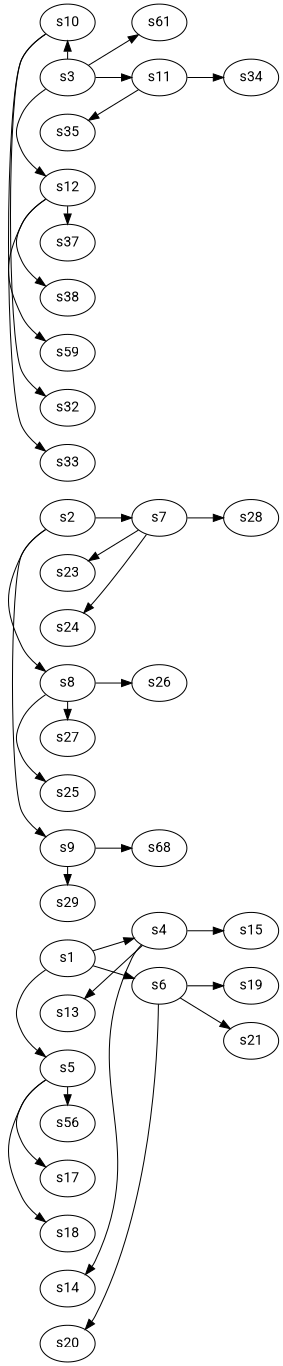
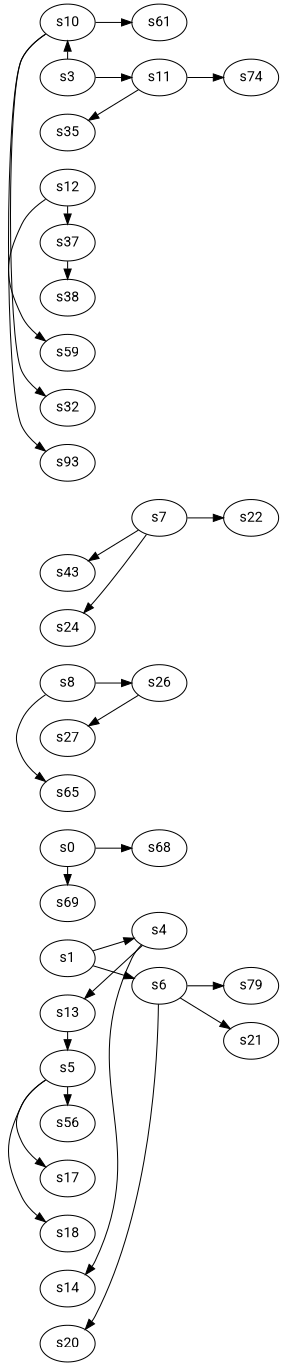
edge "s3" -> "s61": now "s10" -> "s61"
node "s34": label "s34" -> "s74"
edge "s3" -> "s12": removed
edge "s12" -> "s38": now "s37" -> "s38"
node "s33": label "s33" -> "s93"
node "s2": removed
node "s28": label "s28" -> "s22"
node "s23": label "s23" -> "s43"
edge "s8" -> "s27": now "s26" -> "s27"
node "s25": label "s25" -> "s65"
node "s9": label "s9" -> "s0"
node "s29": label "s29" -> "s69"
node "s15": removed
node "s19": label "s19" -> "s79"
edge "s1" -> "s5": now "s13" -> "s5"
